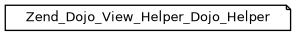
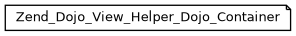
node "Zend_Dojo_View_Helper_Dojo_Helper": label "Zend_Dojo_View_Helper_Dojo_Helper" -> "Zend_Dojo_View_Helper_Dojo_Container"
